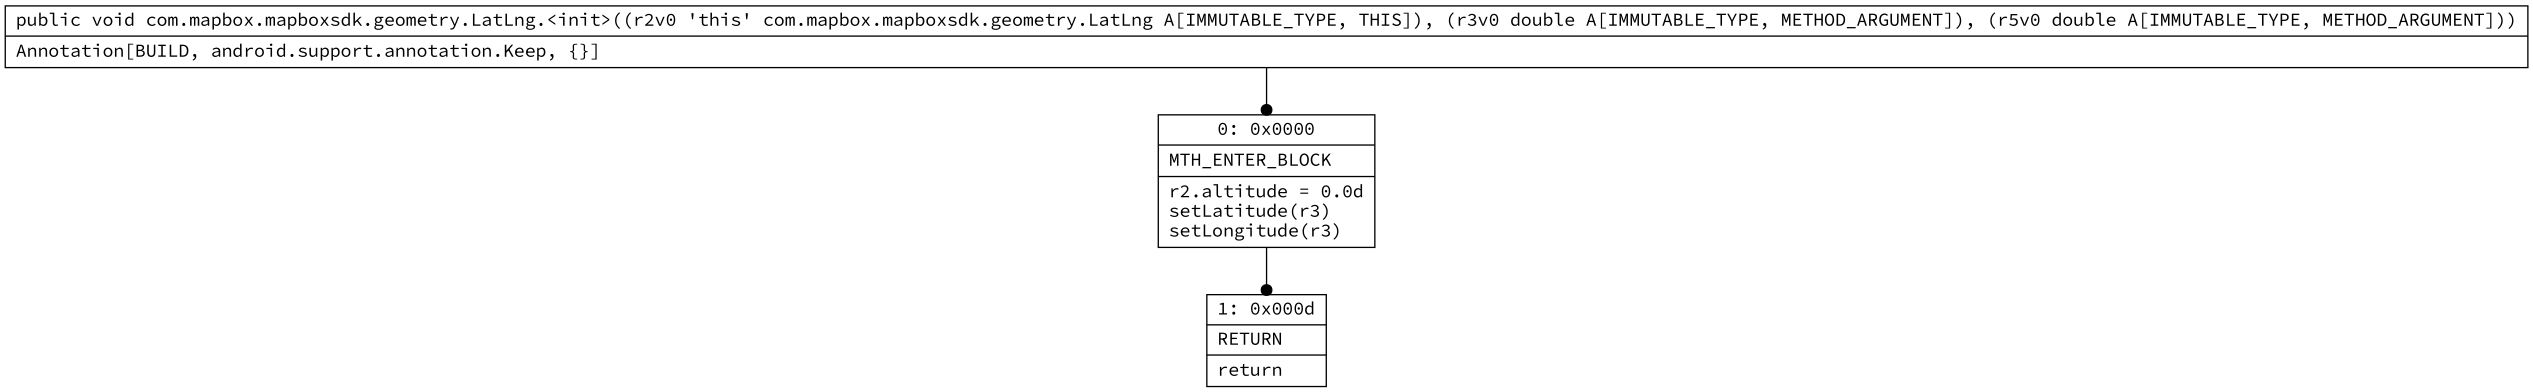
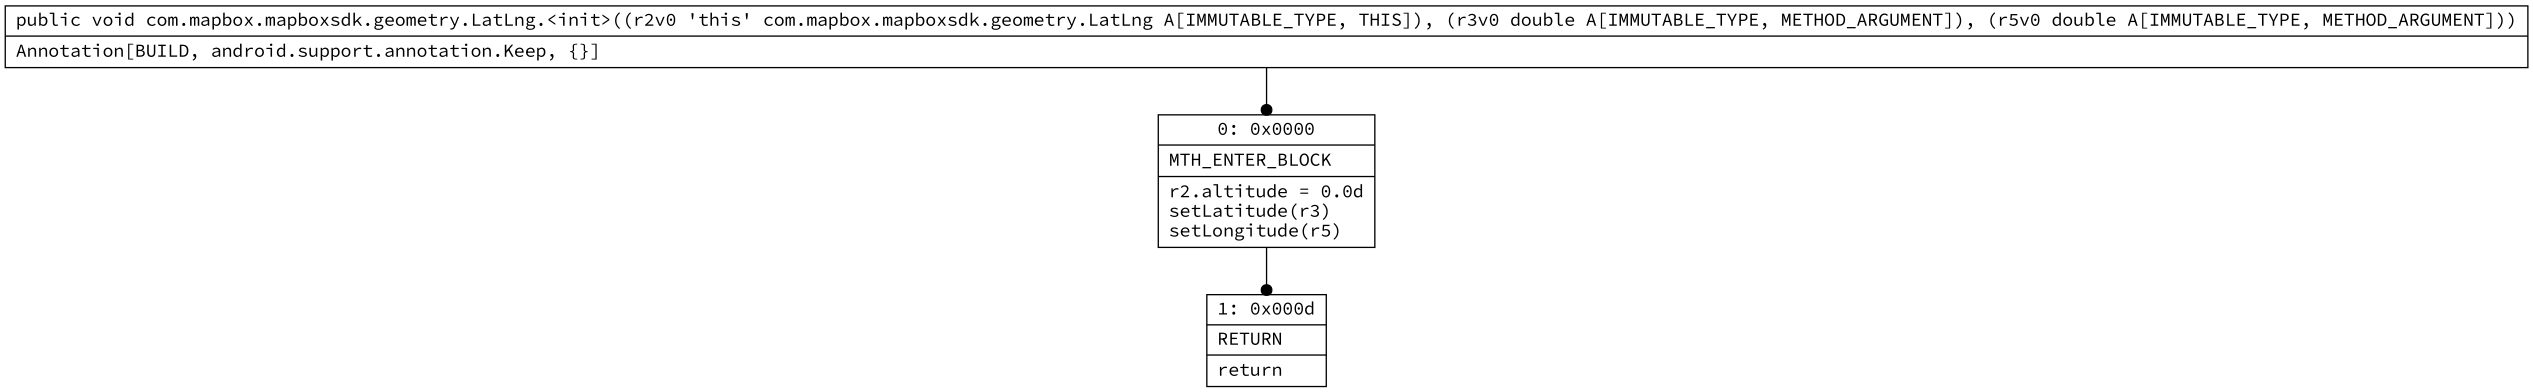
node "0: 0x0000": text "setLongitude(r3)" -> "setLongitude(r5)"
